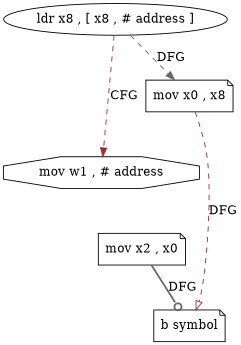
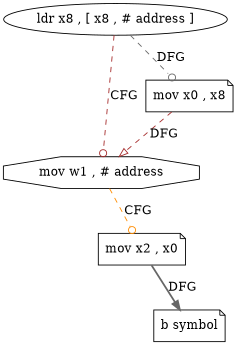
edge "ldr x8 , [ x8 , # address ]" -> "mov x0 , x8": arrowhead normal -> odot
edge "ldr x8 , [ x8 , # address ]" -> "mov w1 , # address": arrowhead normal -> odot
edge "mov x0 , x8" -> "b symbol": now "mov x0 , x8" -> "mov w1 , # address"
edge "mov w1 , # address" -> "mov x2 , x0": added, label "CFG"
edge "mov x2 , x0" -> "b symbol": arrowhead odot -> normal
